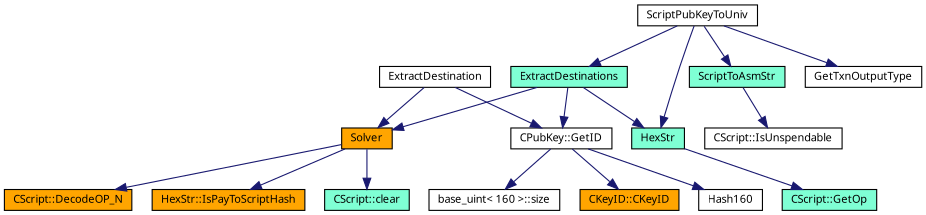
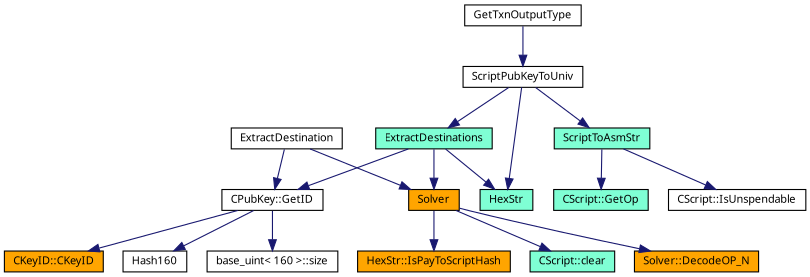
edge "ScriptPubKeyToUniv" -> "GetTxnOutputType": reversed
edge "HexStr" -> "CScript::GetOp": now "ScriptToAsmStr" -> "CScript::GetOp"
node "CScript::DecodeOP_N": label "CScript::DecodeOP_N" -> "Solver::DecodeOP_N"
